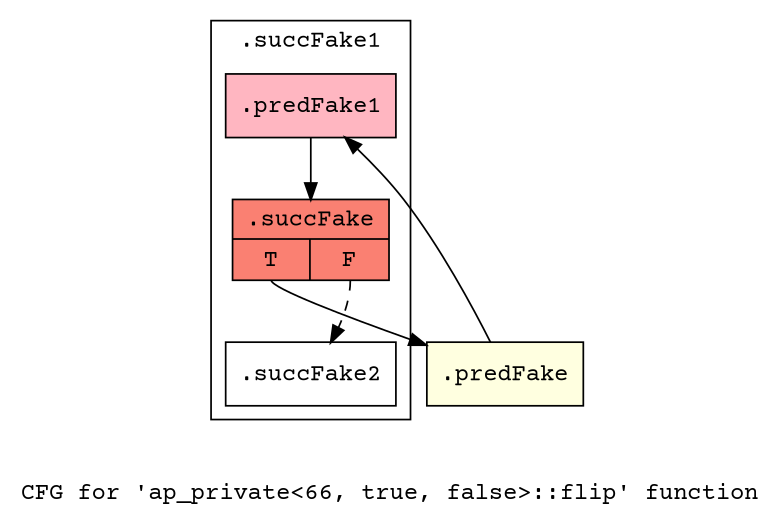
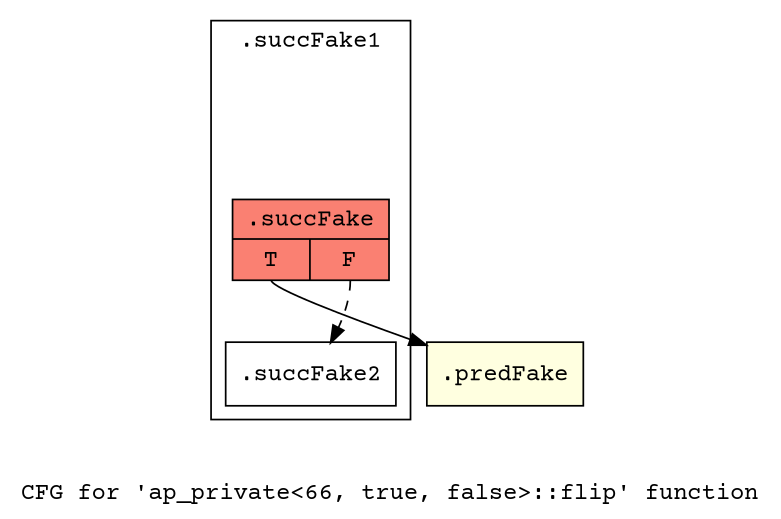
node ".predFake1": removed
